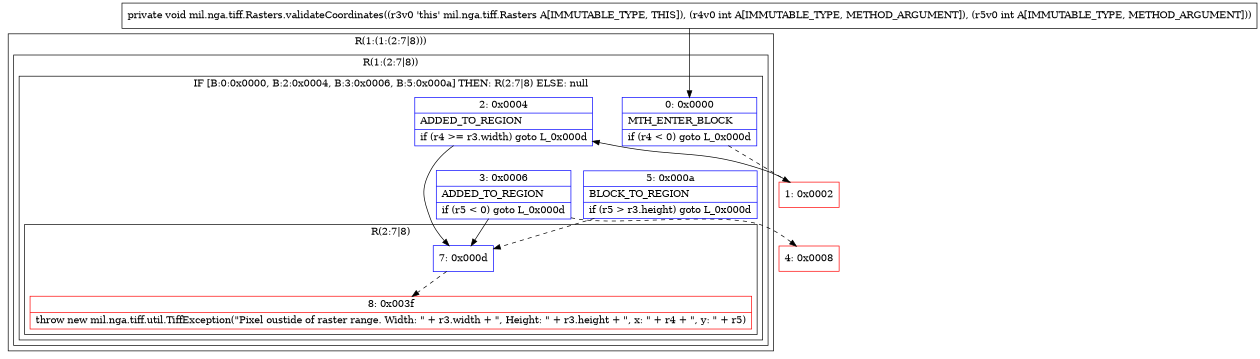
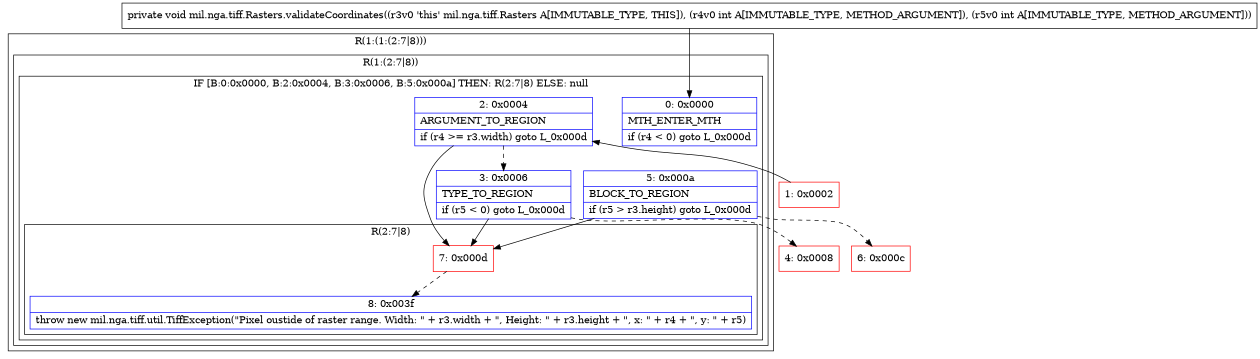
node "2: 0x0004": text "ADDED_TO_REGION" -> "ARGUMENT_TO_REGION"
node "0: 0x0000": text "MTH_ENTER_BLOCK" -> "MTH_ENTER_MTH"
edge "2: 0x0004" -> "3: 0x0006": added
edge "0: 0x0000" -> "1: 0x0002": removed
node "3: 0x0006": text "ADDED_TO_REGION" -> "TYPE_TO_REGION"
edge "5: 0x000a" -> "7: 0x000d": style dashed -> solid
node "7: 0x000d": color blue -> red
node "6: 0x000c": added
node "8: 0x003f": color red -> blue
